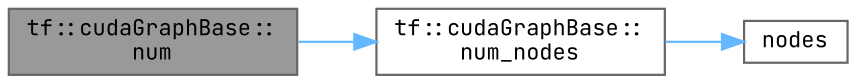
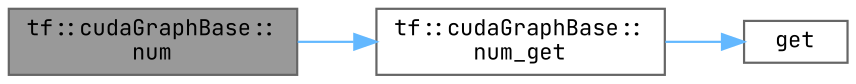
node "tf::cudaGraphBase:: num_nodes": label "tf::cudaGraphBase:: num_nodes" -> "tf::cudaGraphBase:: num_get"
node "nodes": label "nodes" -> "get"
